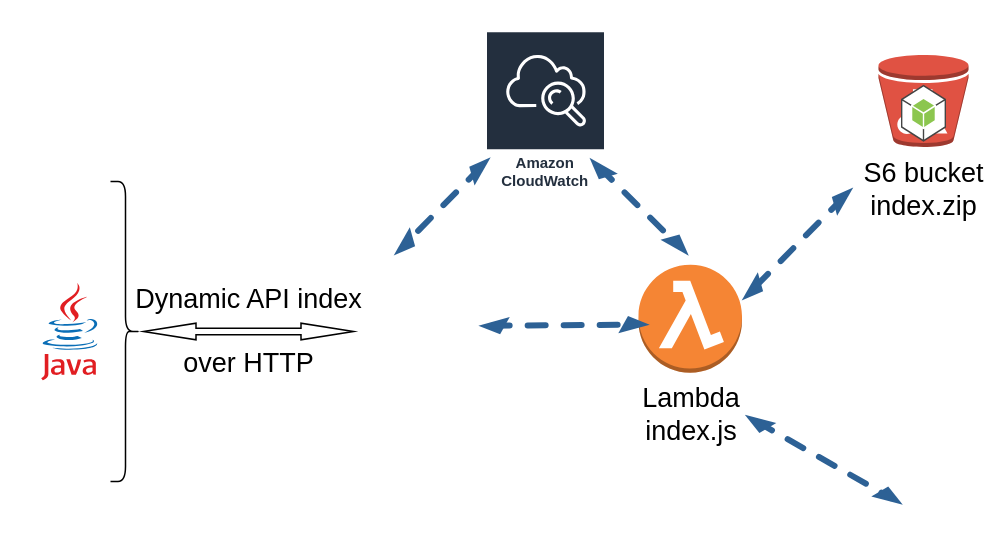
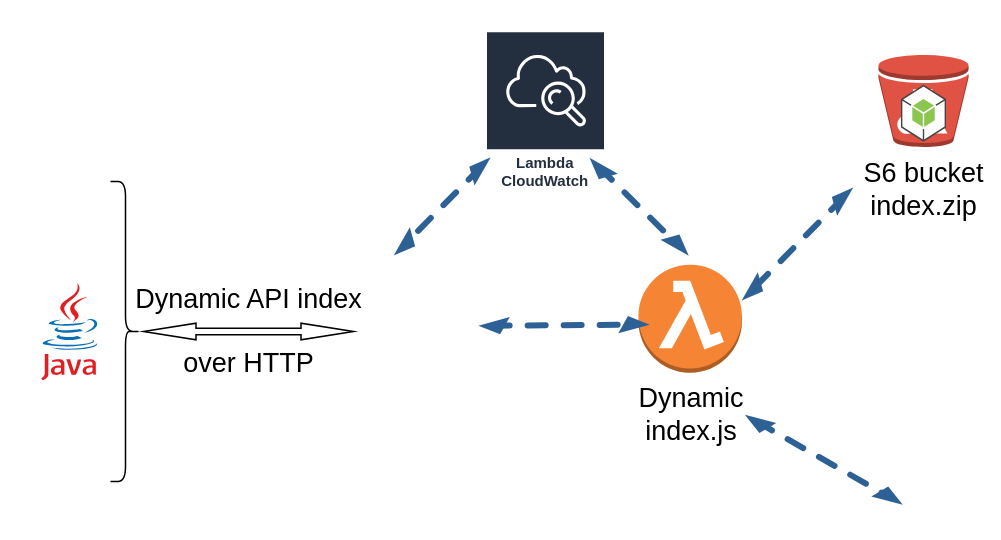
node "Amazon CloudWatch": label "Amazon CloudWatch" -> "Lambda CloudWatch"
node "Lambda index.js": label "Lambda index.js" -> "Dynamic index.js"
